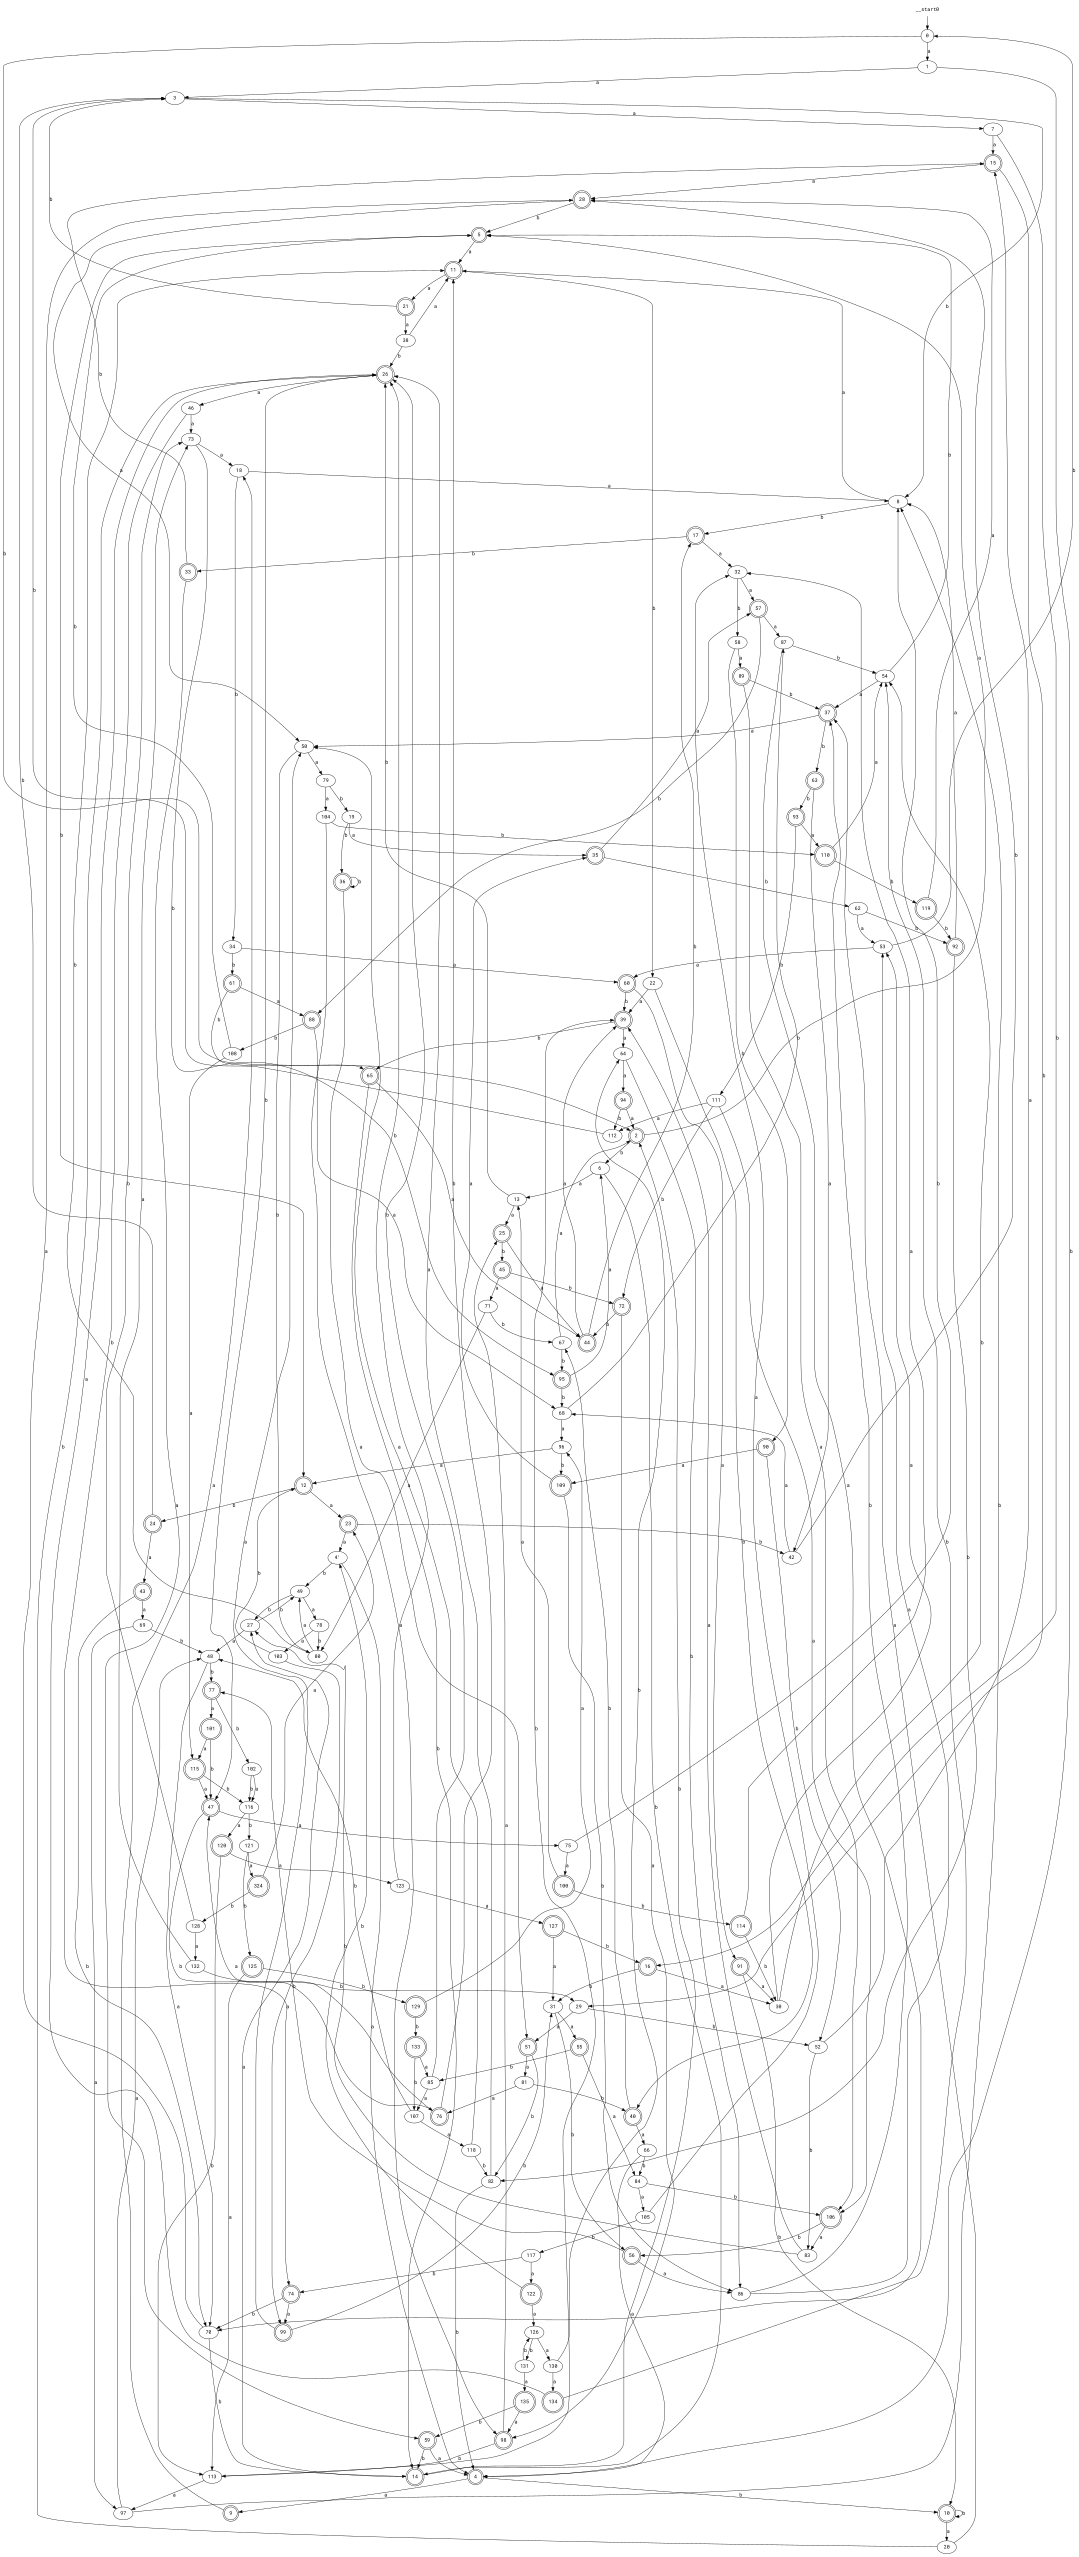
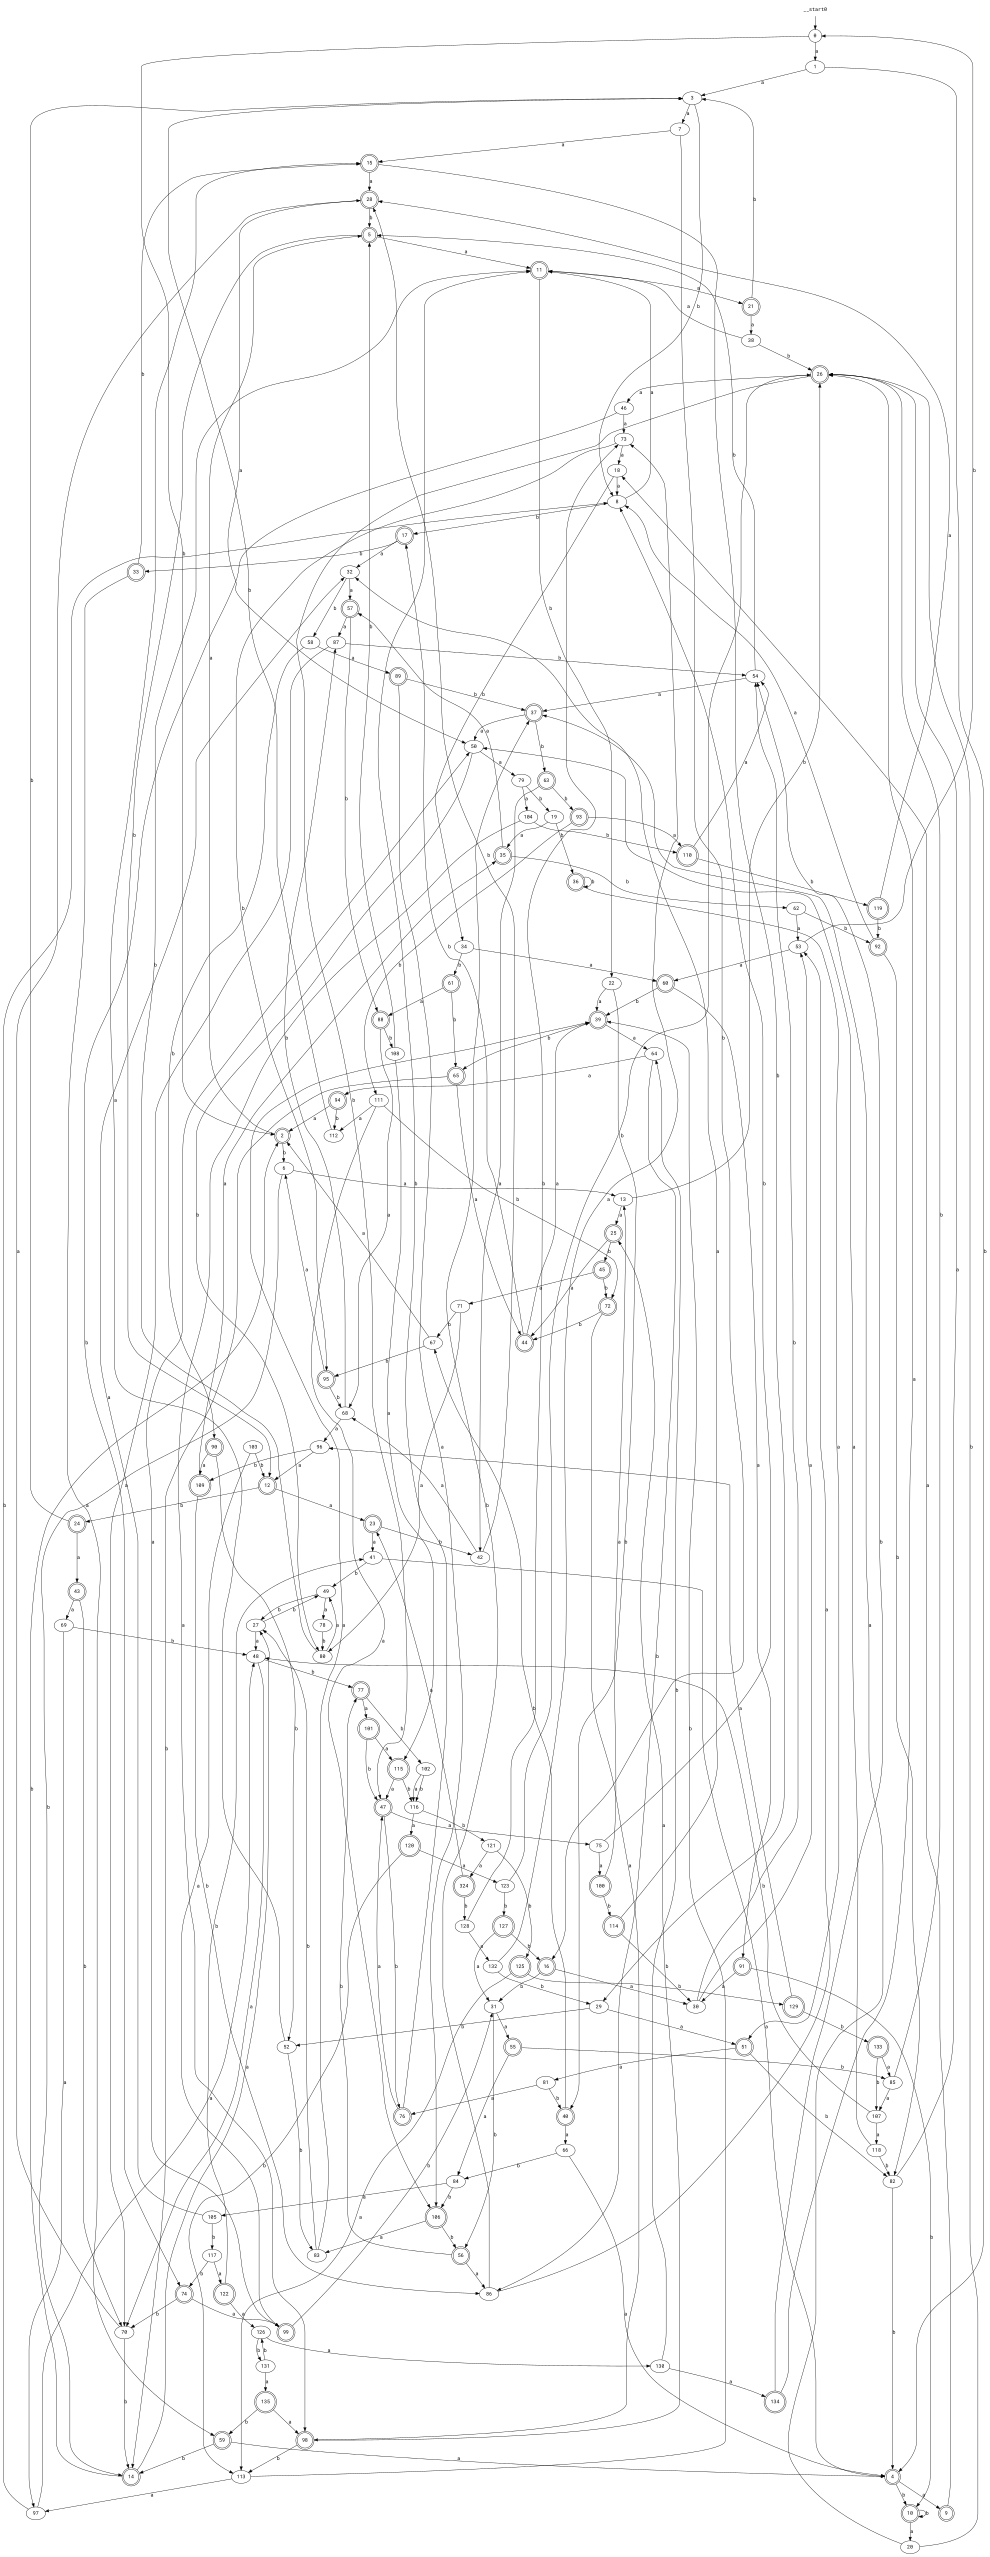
edge "78" -> "103": removed, label "a"
edge "123" -> "127": label "a" -> "b"
